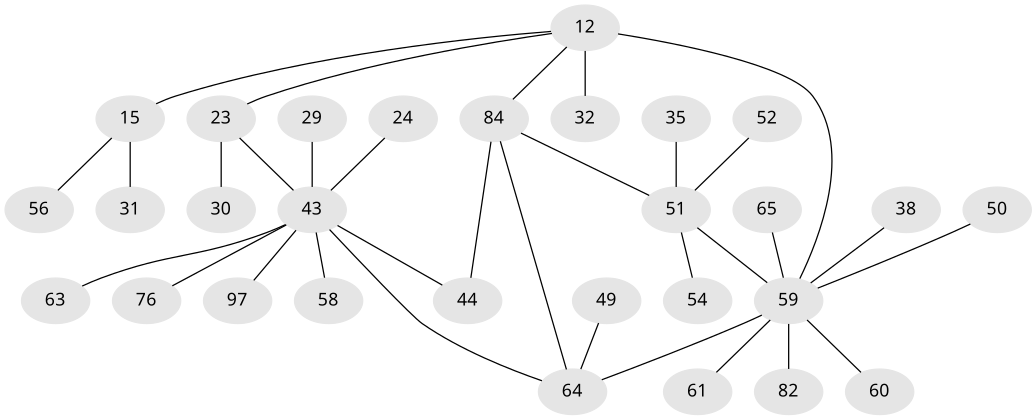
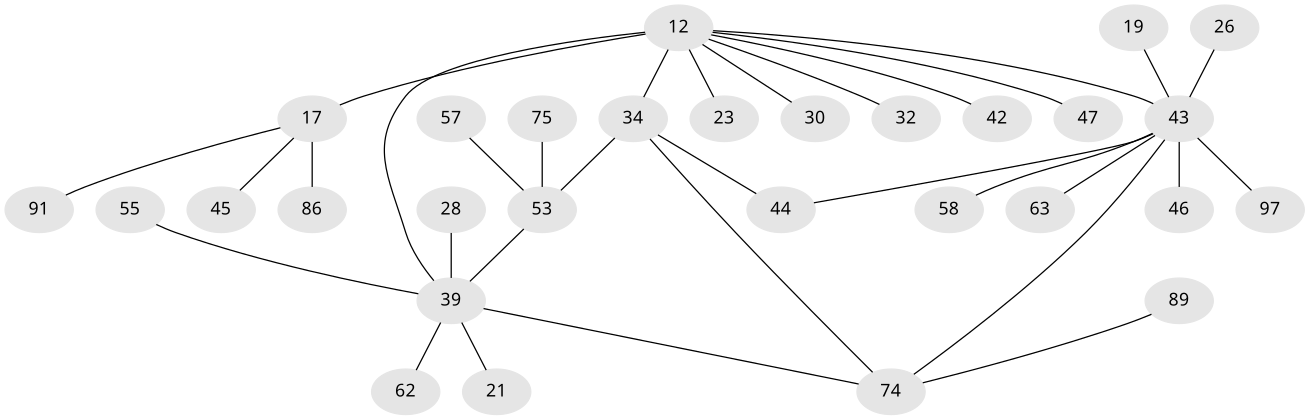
node "15": label "15" -> "17"
node "29": label "29" -> "19"
node "24": label "24" -> "26"
node "84": label "84" -> "34"
node "35": label "35" -> "75"
node "52": label "52" -> "57"
node "42": added
node "47": added
edge "23" -- "30": now "12" -- "30"
edge "23" -- "43": now "12" -- "43"
node "56": label "56" -> "86"
node "31": label "31" -> "91"
node "45": added
node "51": label "51" -> "53"
node "65": label "65" -> "55"
node "38": label "38" -> "28"
node "50": removed
node "76": label "76" -> "46"
node "49": label "49" -> "89"
node "54": removed
node "59": label "59" -> "39"
node "64": label "64" -> "74"
node "61": label "61" -> "21"
node "82": label "82" -> "62"
node "60": removed
